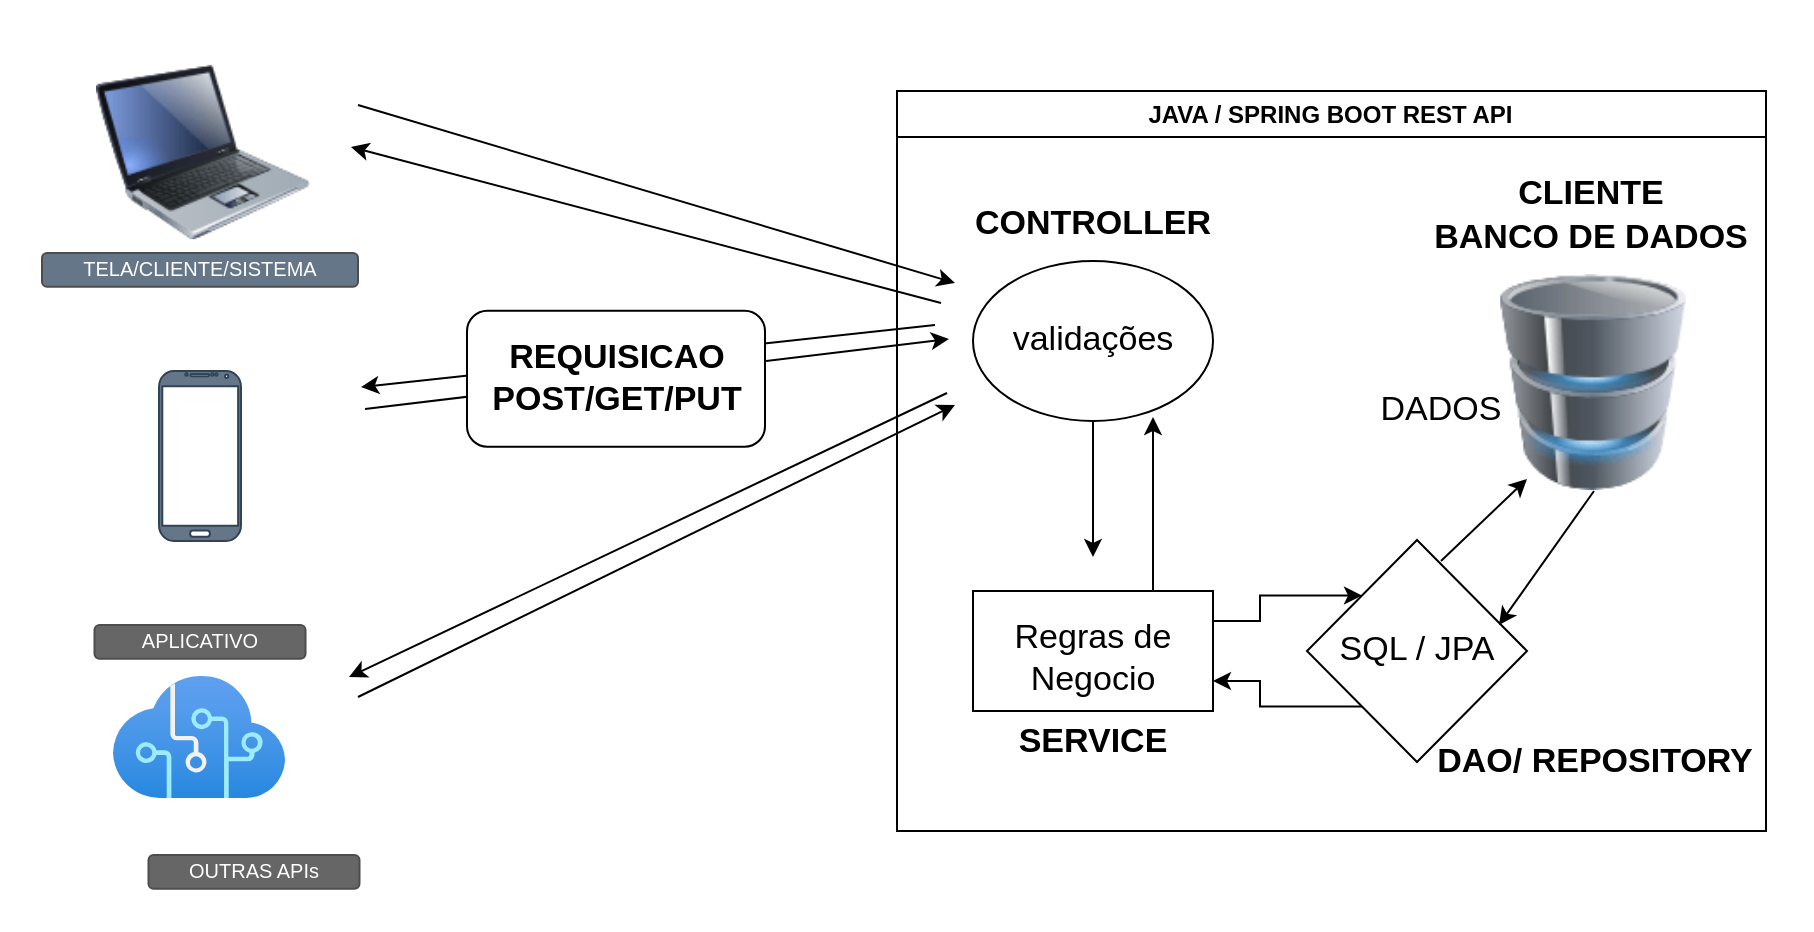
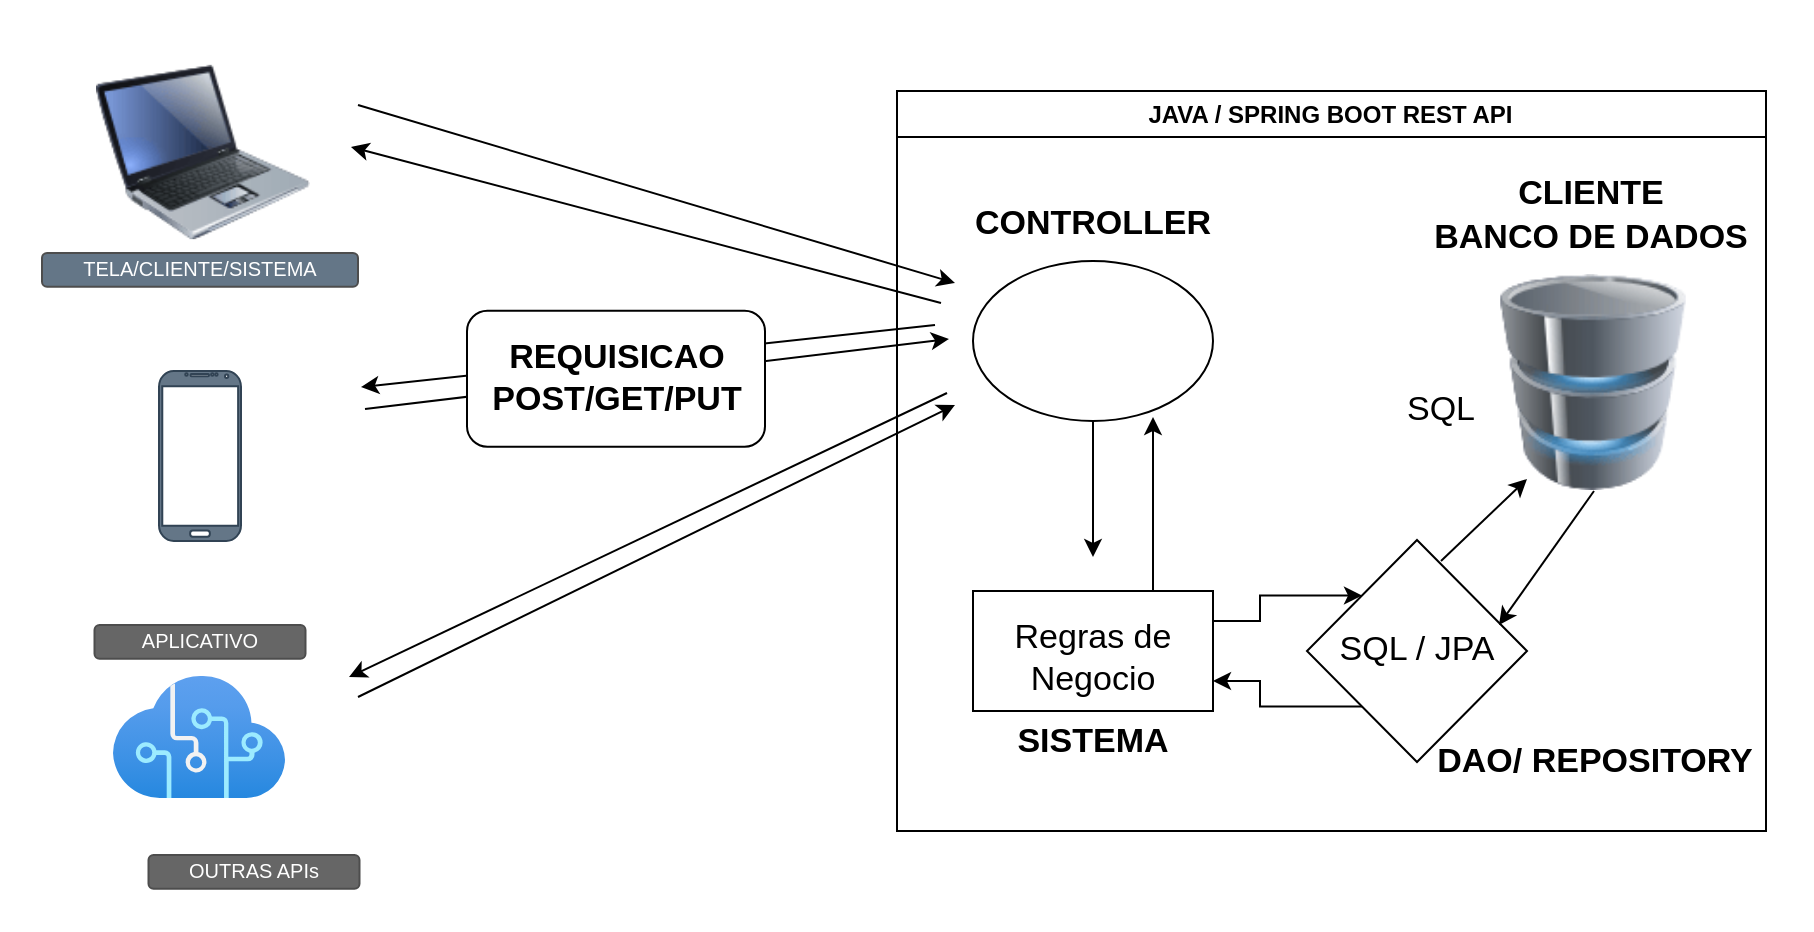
node "validações": removed
node "DADOS": label "DADOS" -> "SQL"
node "SERVICE": label "SERVICE" -> "SISTEMA"
